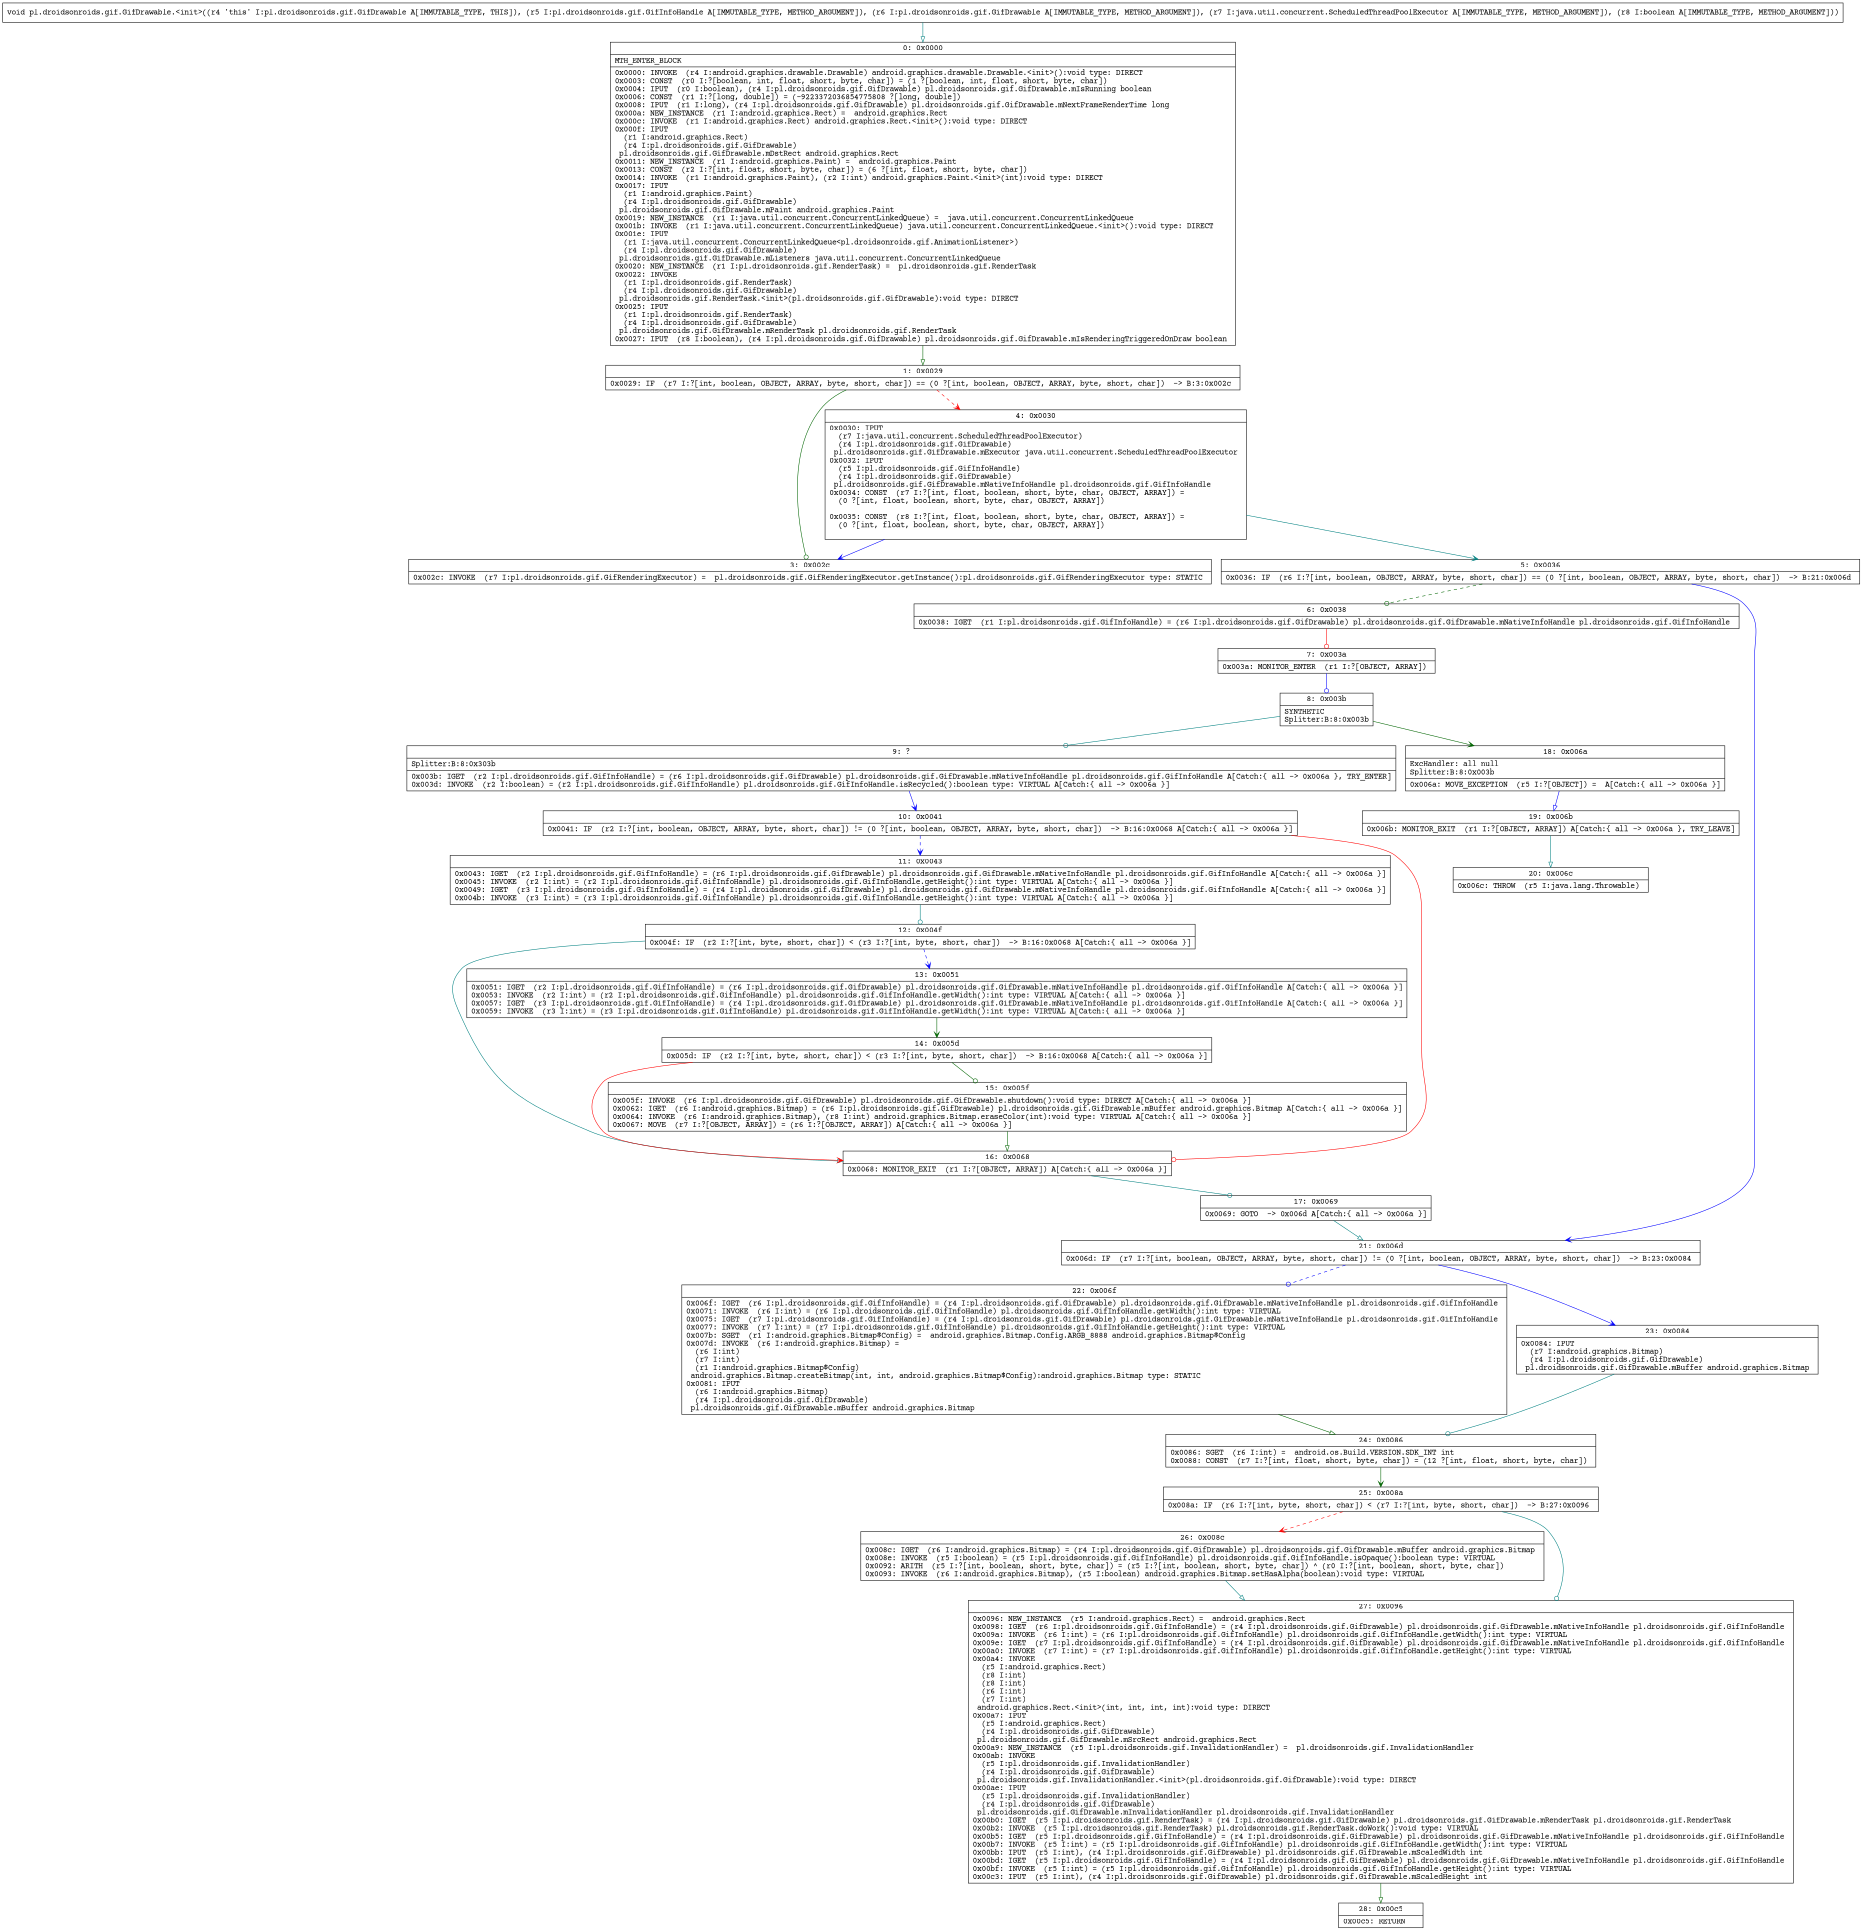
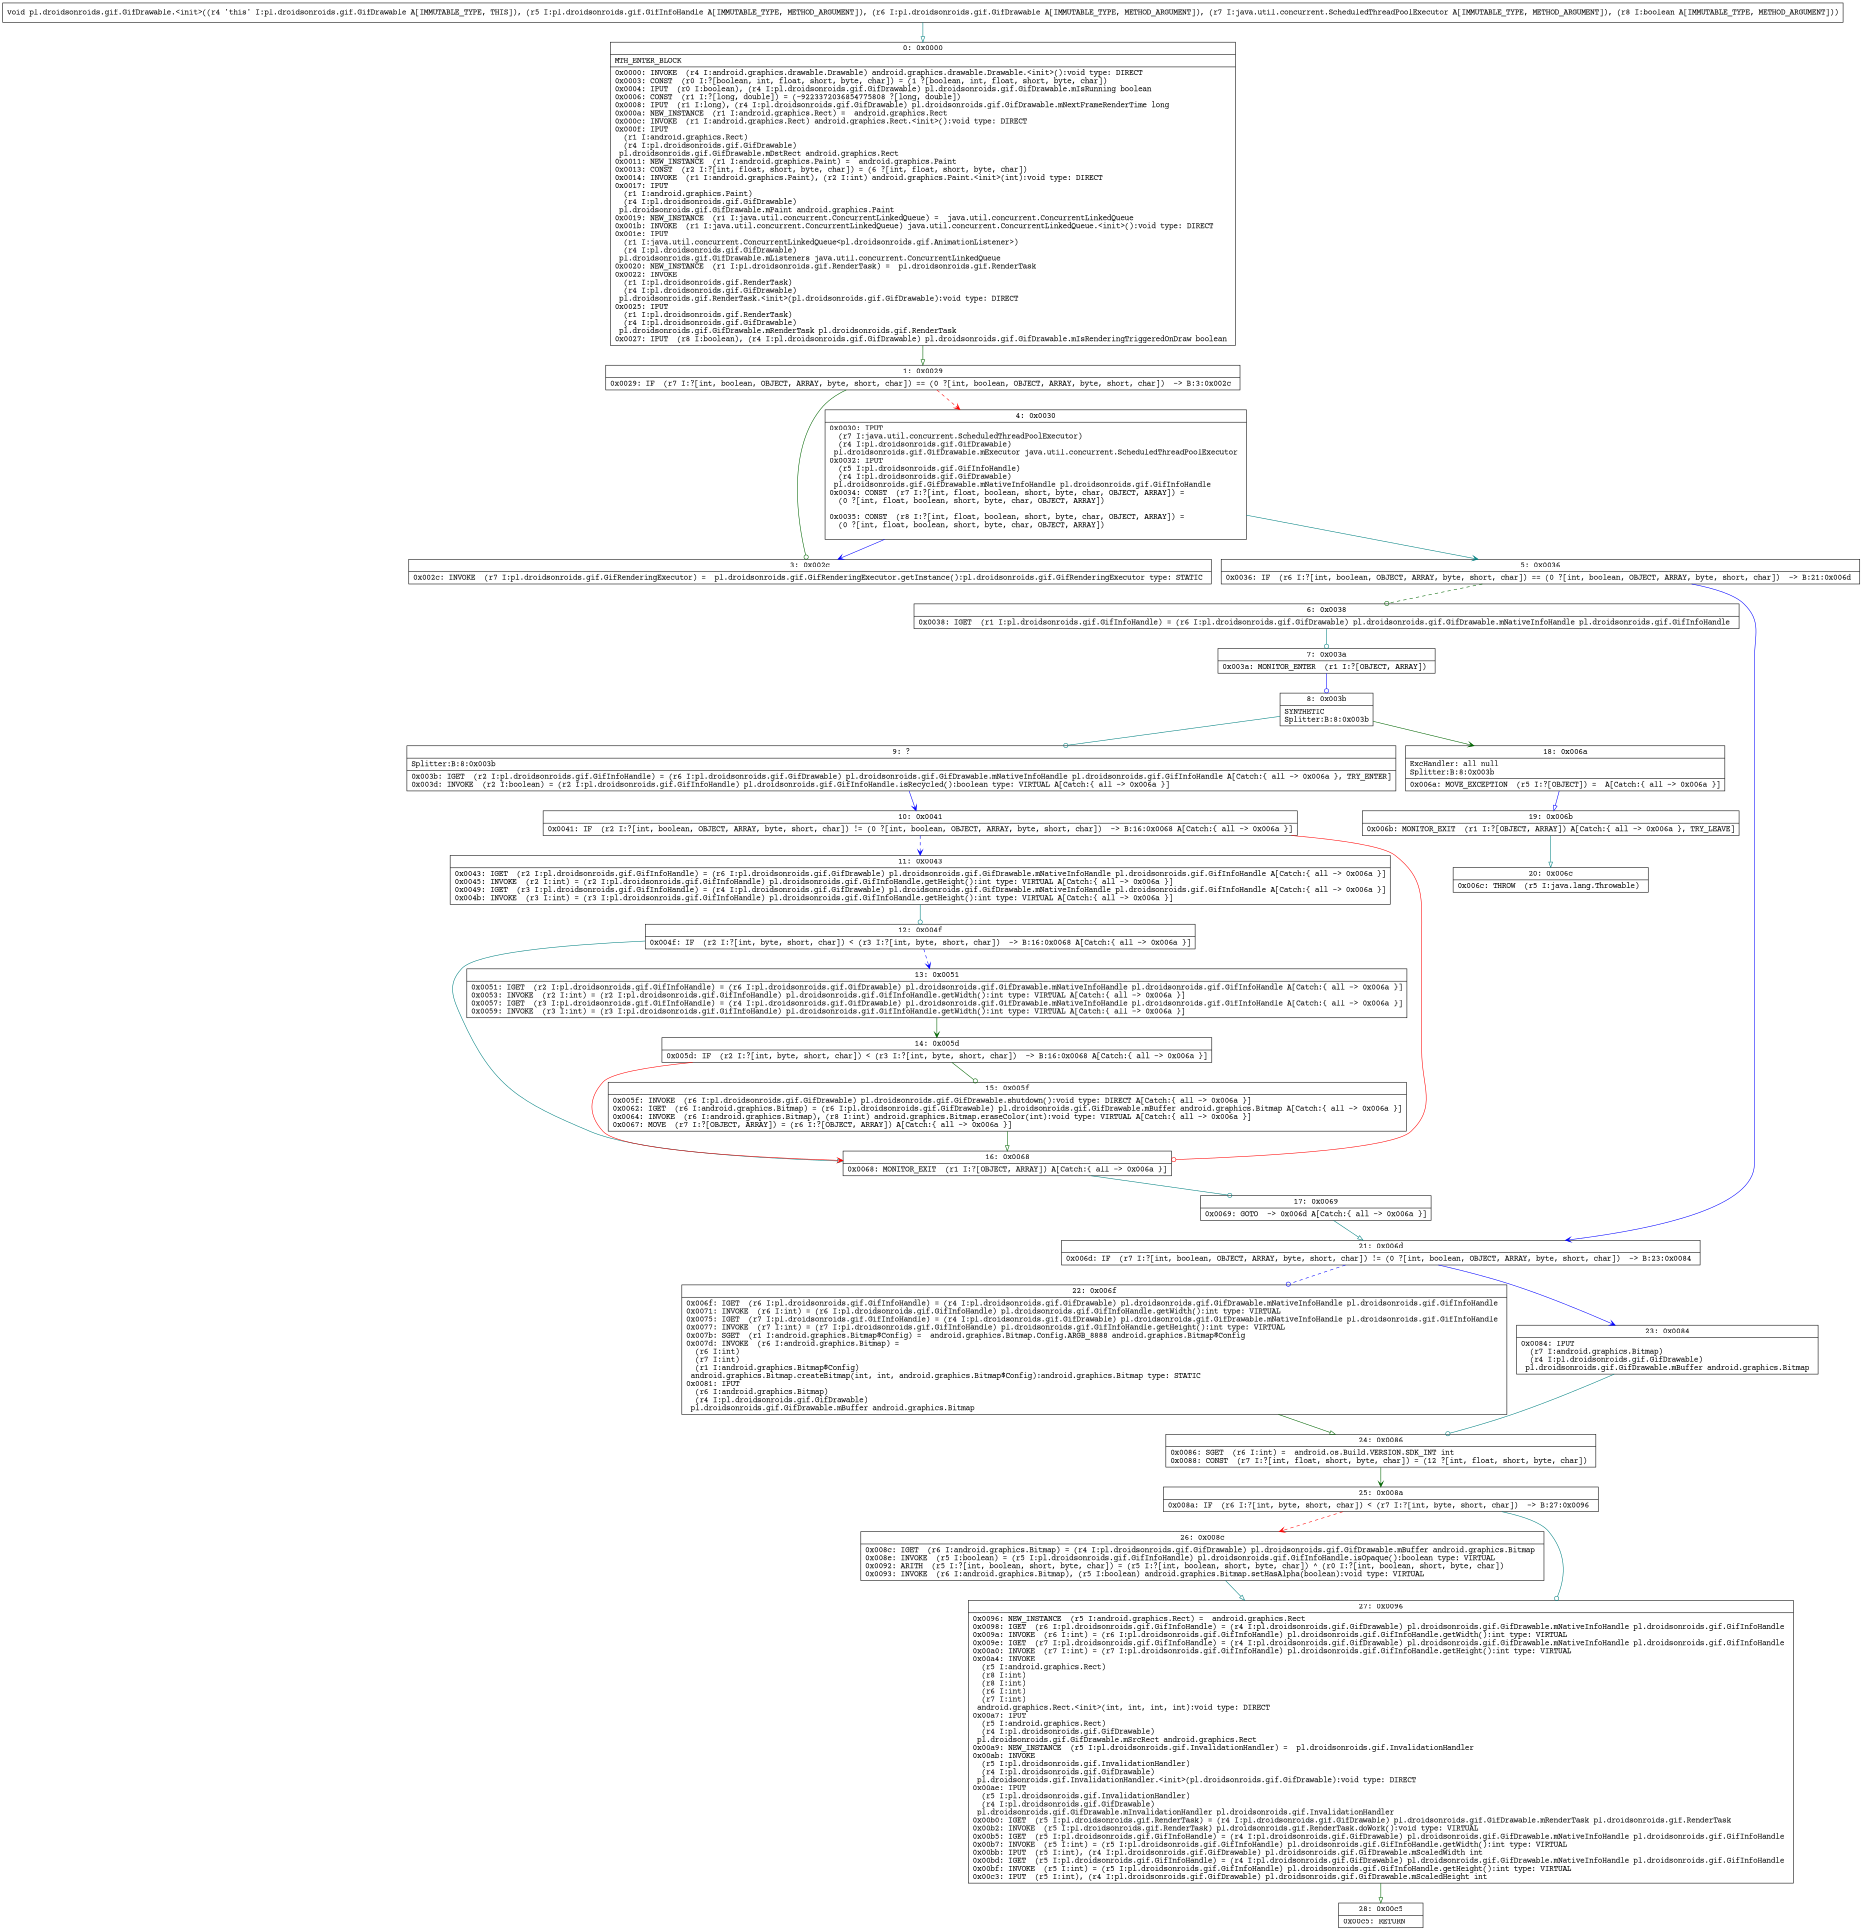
edge "6: 0x0038" -> "7: 0x003a": color red -> teal
node "9: ?": text "Splitter:B:8:0x303b" -> "Splitter:B:8:0x003b"
